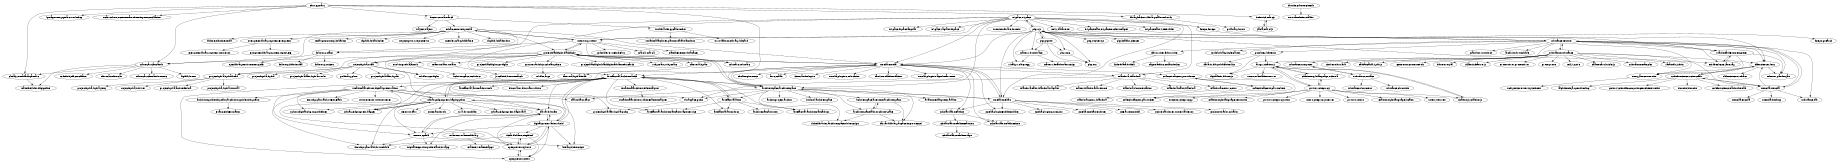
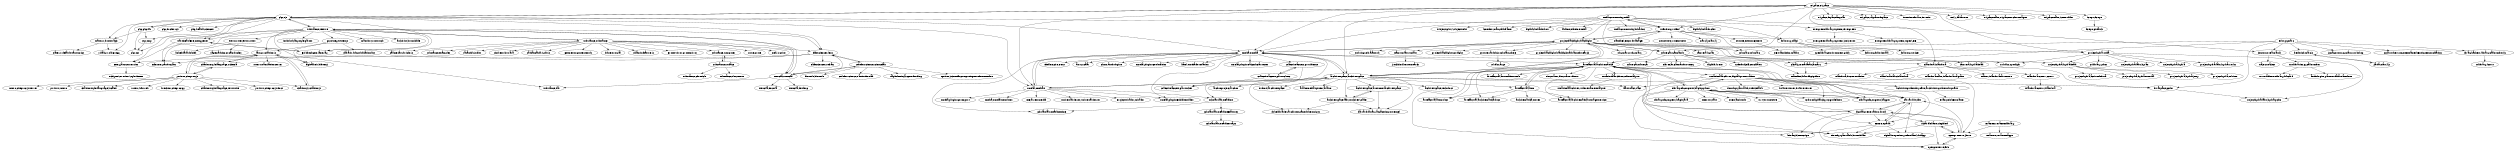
edge "hectorcorrea/marcli" -> "Koha-Community/Koha": reversed
edge "vufind-org/vufind" -> "hbunke/BibsOnGitHub": added
node "usnationalarchives/partner-data-transform": label "usnationalarchives/partner-data-transform" -> "anthologize/partner-data-transform"
edge "evolvingweb/ajax-solr" -> "archivesspace/tech-docs": now "archivesspace/archivesspace" -> "archivesspace/tech-docs"
